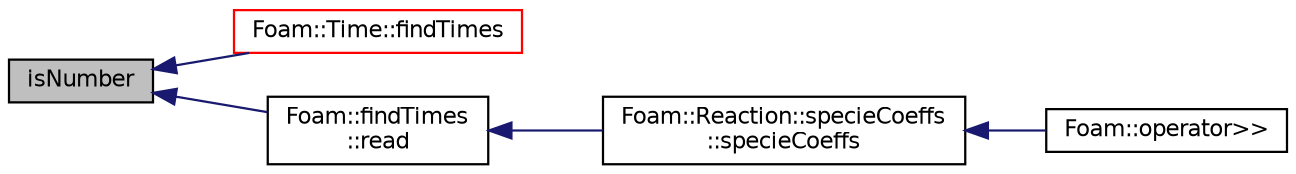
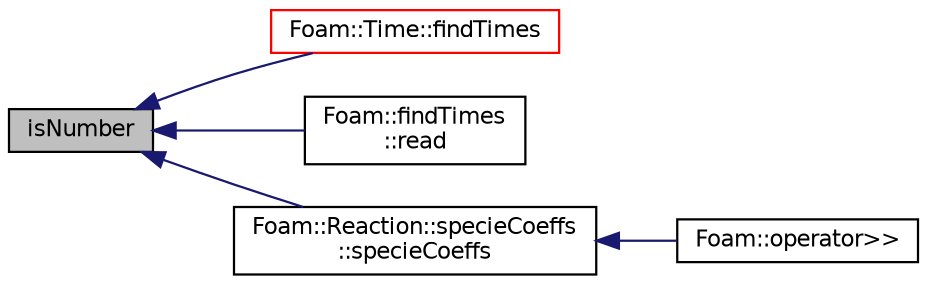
edge "Foam::Reaction::specieCoeffs ::specieCoeffs" -> "Foam::findTimes ::read": now "Foam::Reaction::specieCoeffs ::specieCoeffs" -> "isNumber"
